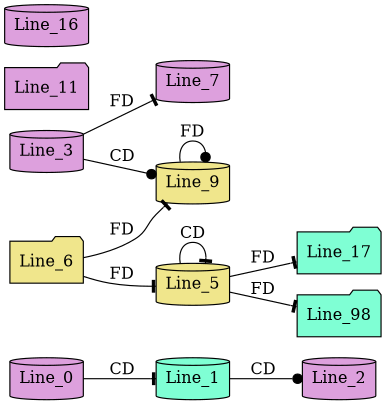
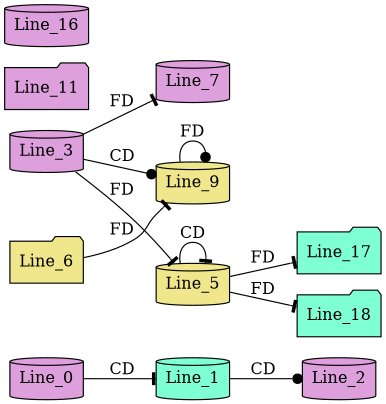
edge "Line_6" -> "Line_5": now "Line_3" -> "Line_5"
node "Line_98": label "Line_98" -> "Line_18"
